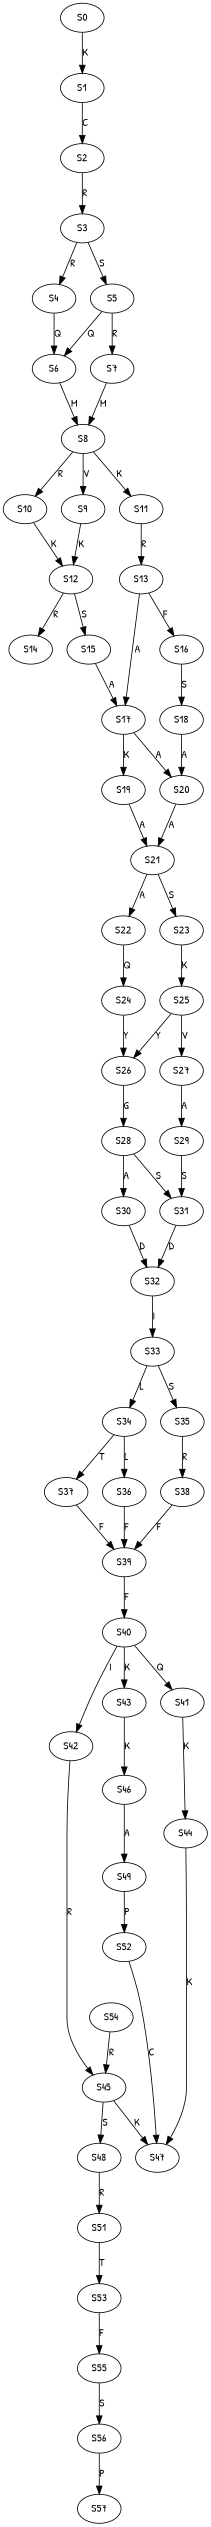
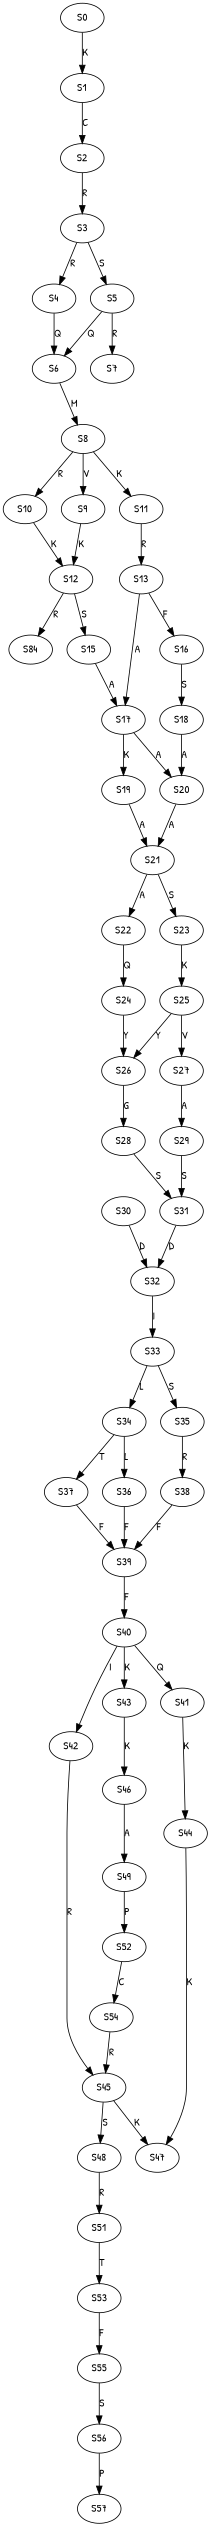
edge "S7" -> "S8": removed, label "M"
node "S14": label "S14" -> "S84"
edge "S28" -> "S30": removed, label "A"
edge "S52" -> "S47": now "S52" -> "S54"
